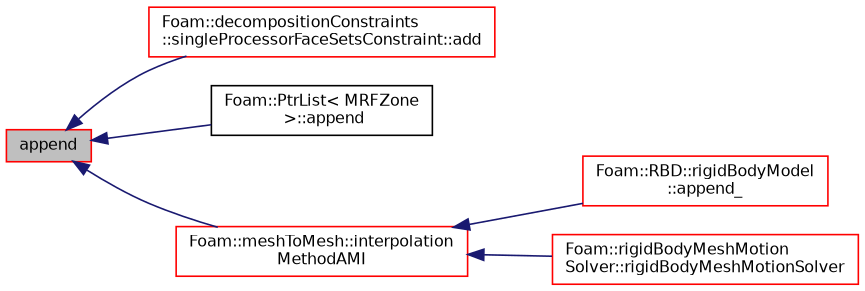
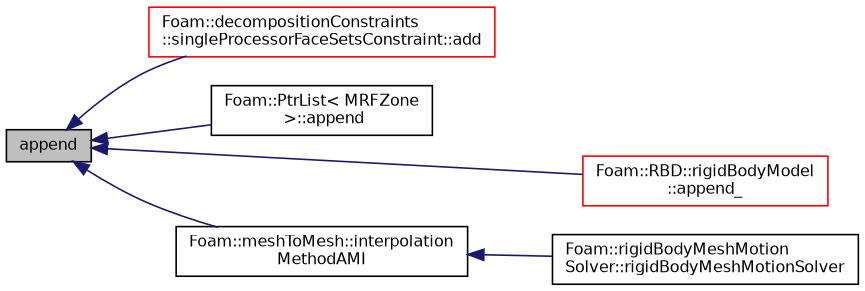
node "append": color red -> black
edge "Foam::RBD::rigidBodyModel ::append_" -> "Foam::meshToMesh::interpolation MethodAMI": now "Foam::RBD::rigidBodyModel ::append_" -> "append"
node "Foam::meshToMesh::interpolation MethodAMI": color red -> black
node "Foam::rigidBodyMeshMotion Solver::rigidBodyMeshMotionSolver": color red -> black
